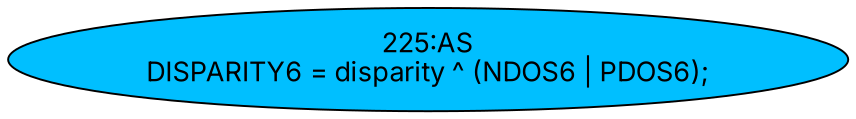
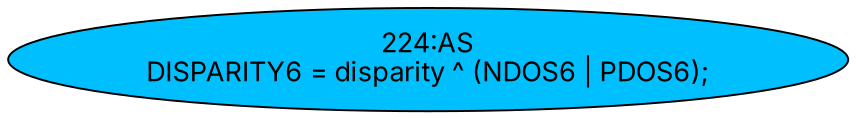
node "225:AS DISPARITY6 = disparity ^ (NDOS6 | PDOS6);": label "225:AS DISPARITY6 = disparity ^ (NDOS6 | PDOS6);" -> "224:AS DISPARITY6 = disparity ^ (NDOS6 | PDOS6);"
